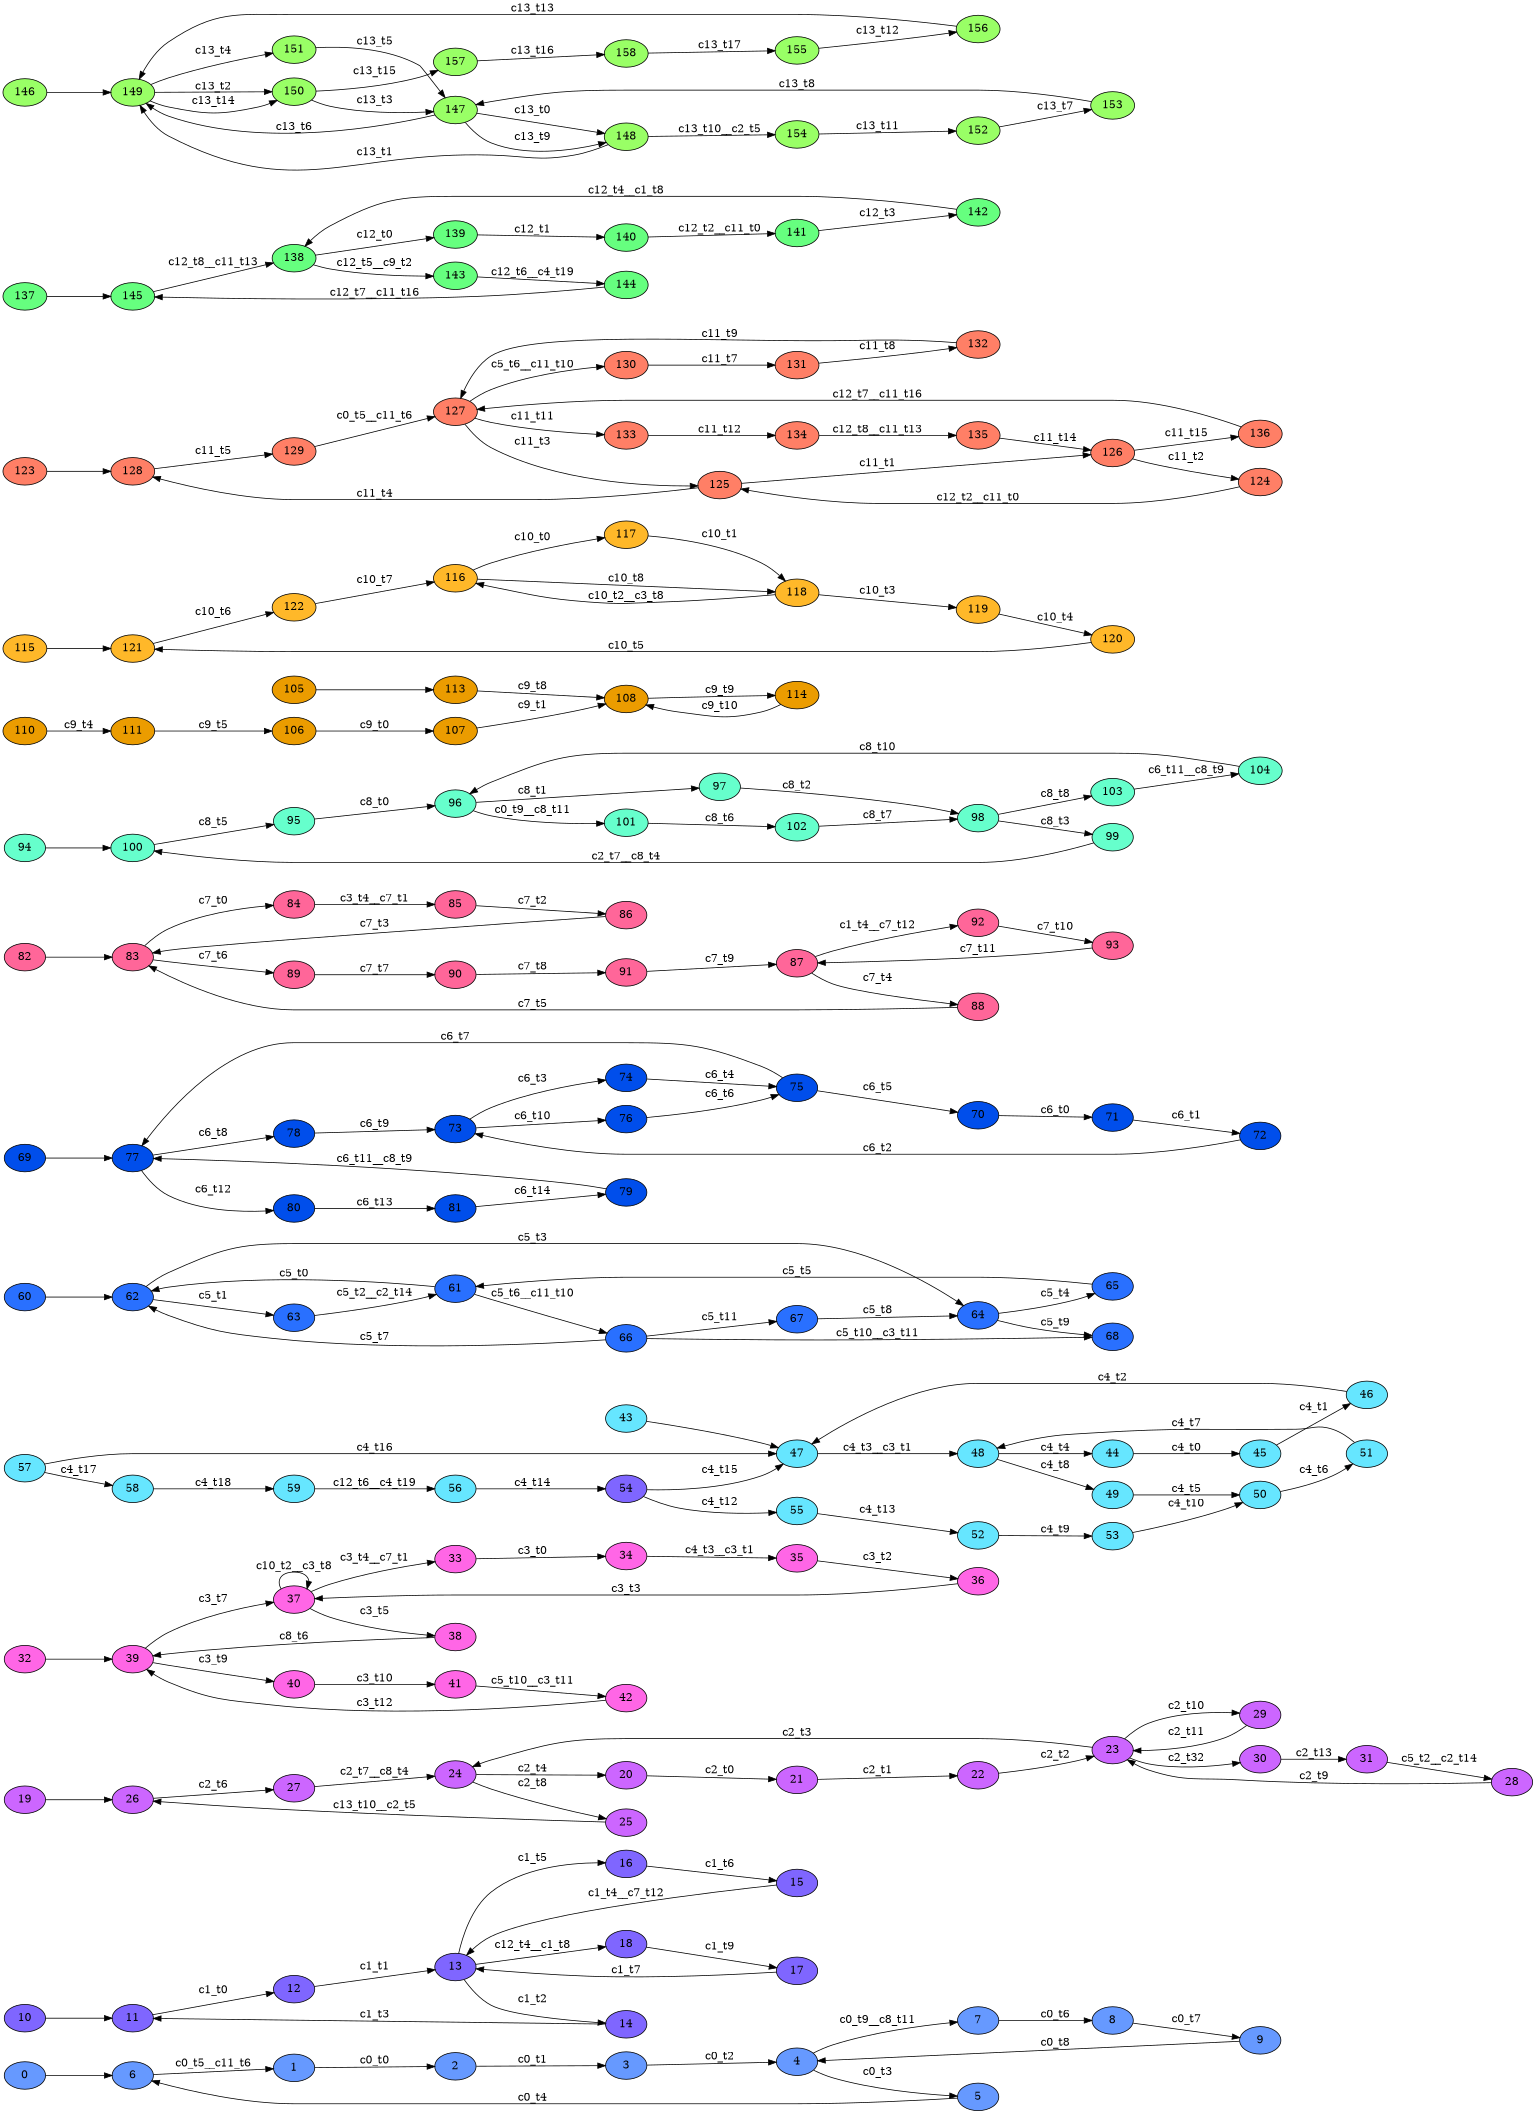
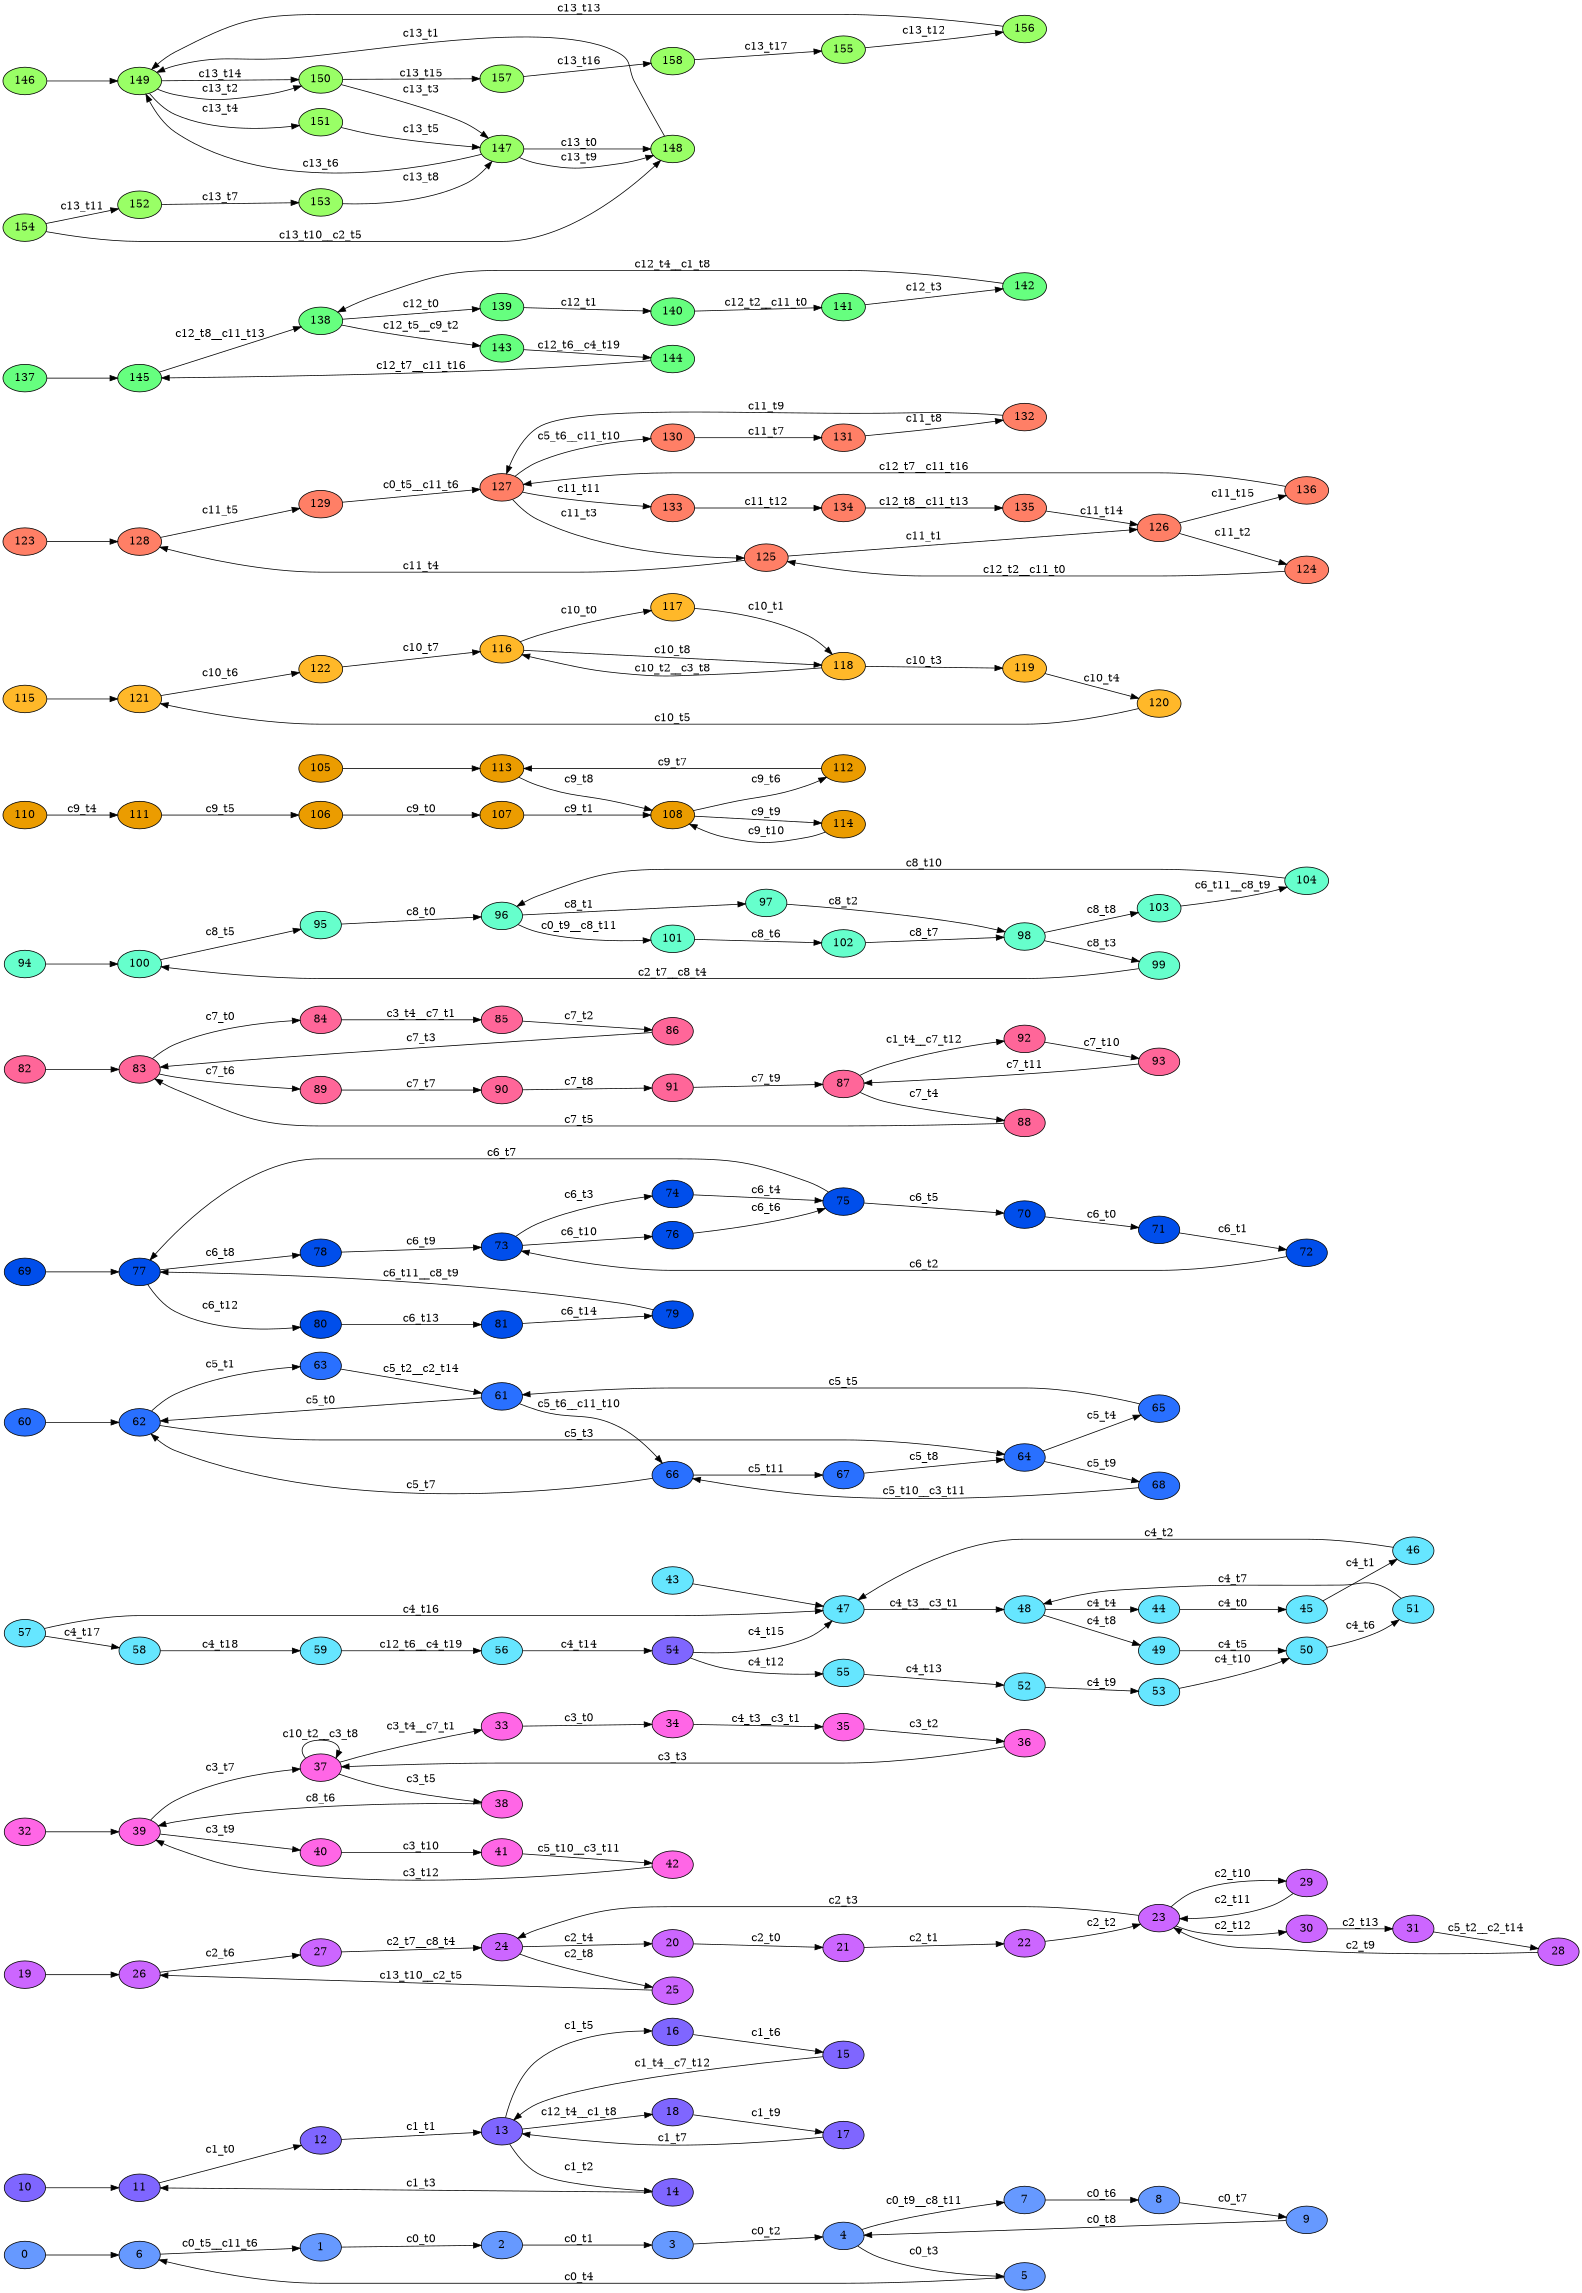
edge "148" -> "154": reversed
node "112": added
edge "66" -> "68": reversed
edge "23" -> "30": label "c2_t32" -> "c2_t12"
